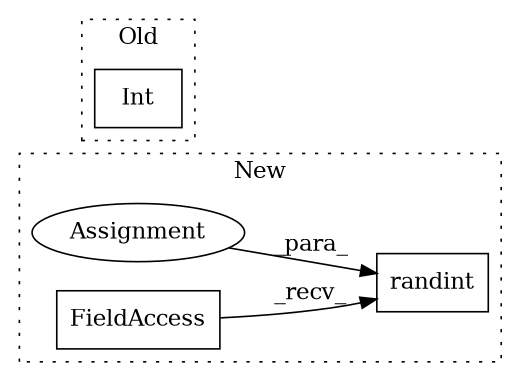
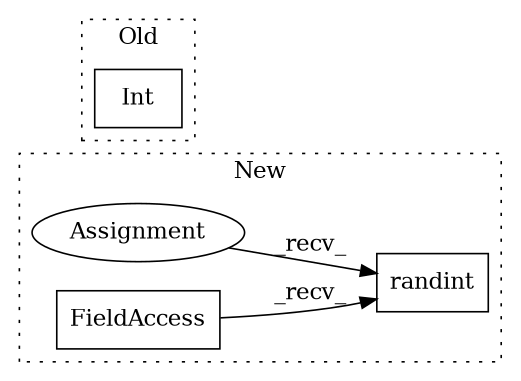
edge "Assignment" -> "randint": label "_para_" -> "_recv_"
